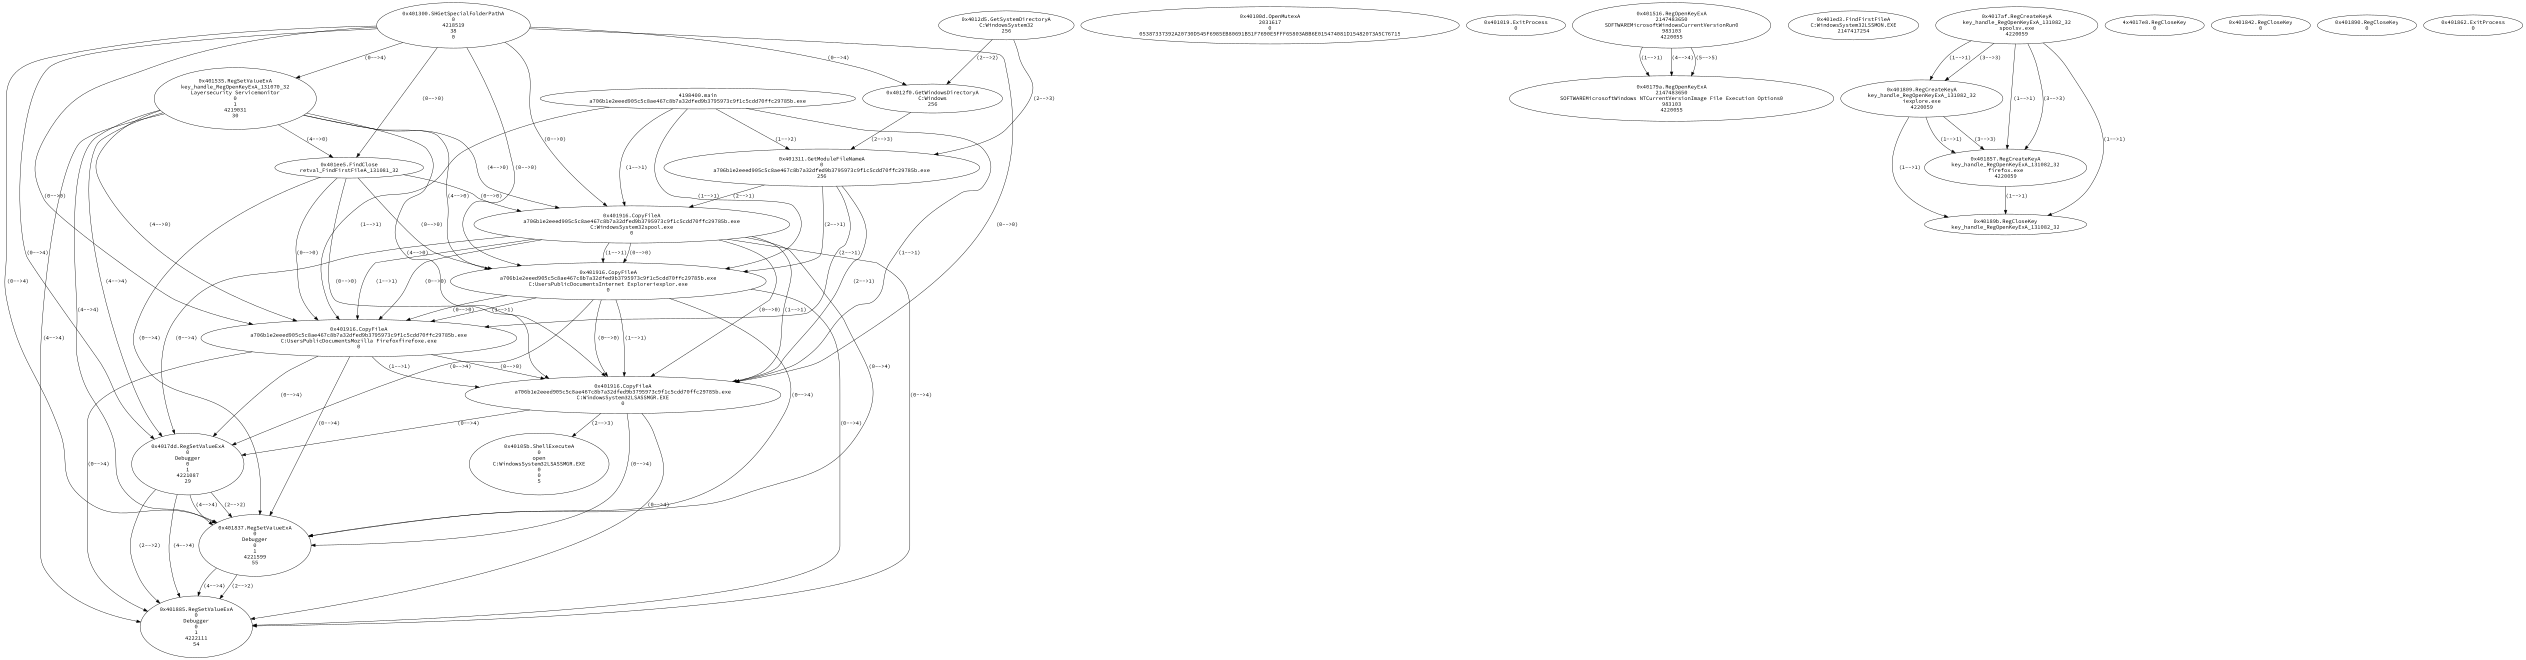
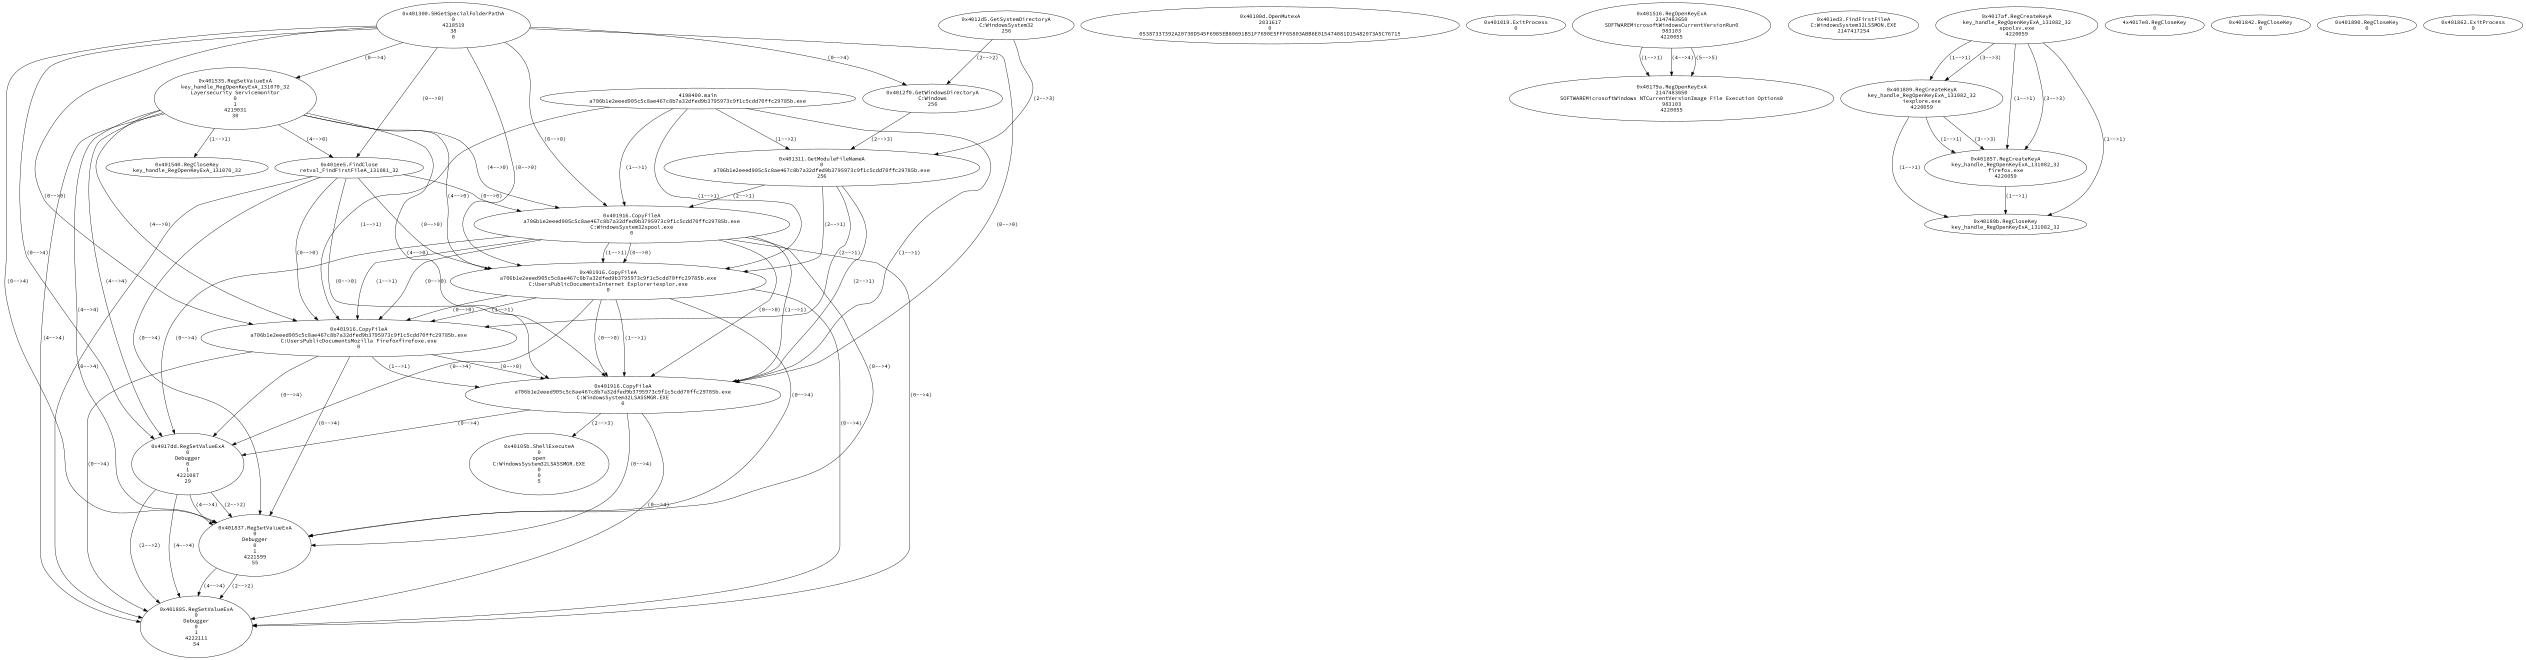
node "0x401540.RegCloseKey key_handle_RegOpenKeyExA_131070_32": added
edge "0x401ee5.FindClose retval_FindFirstFileA_131081_32" -> "0x401885.RegSetValueExA 0 Debugger 0 1 4222111 54": added, label "(0-->4)"
